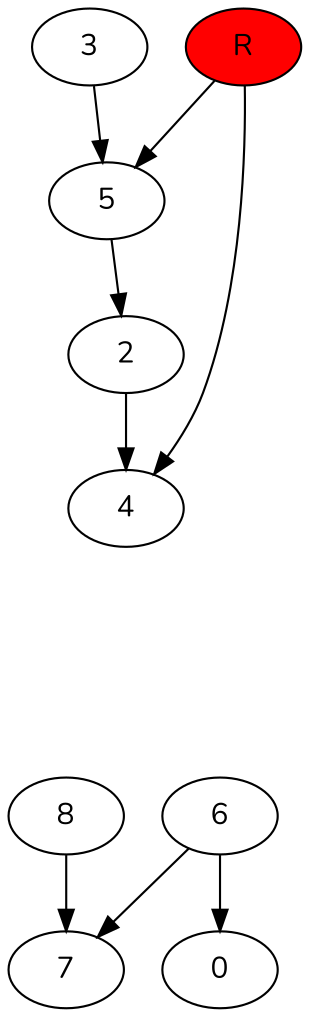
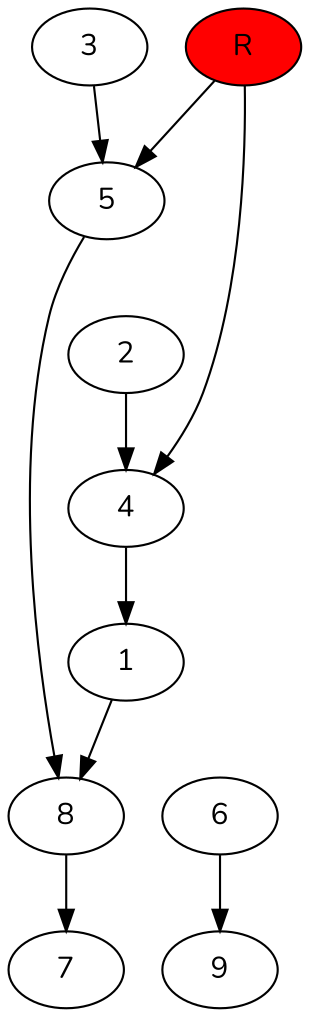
edge "5" -> "2": now "5" -> "8"
node "1": added
edge "6" -> "7": removed
node "0": label "0" -> "9"
